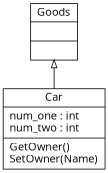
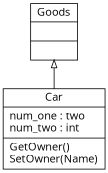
node "Car": text "num_one : int" -> "num_one : two"
